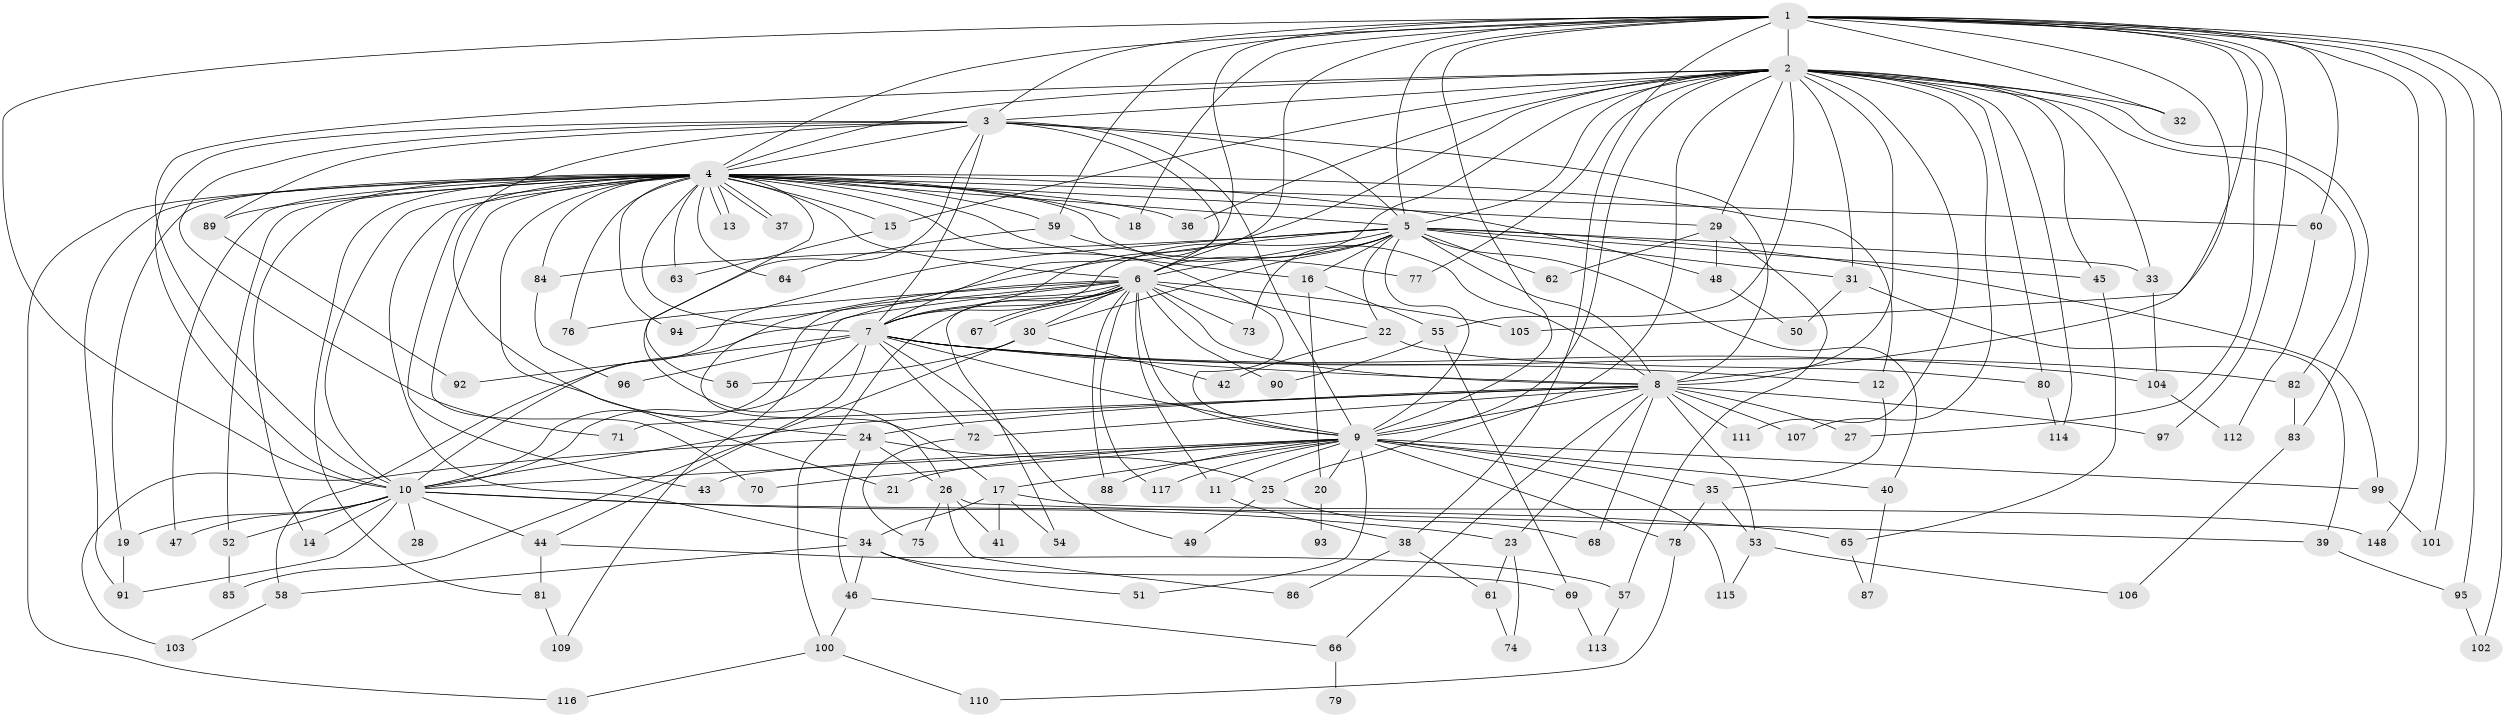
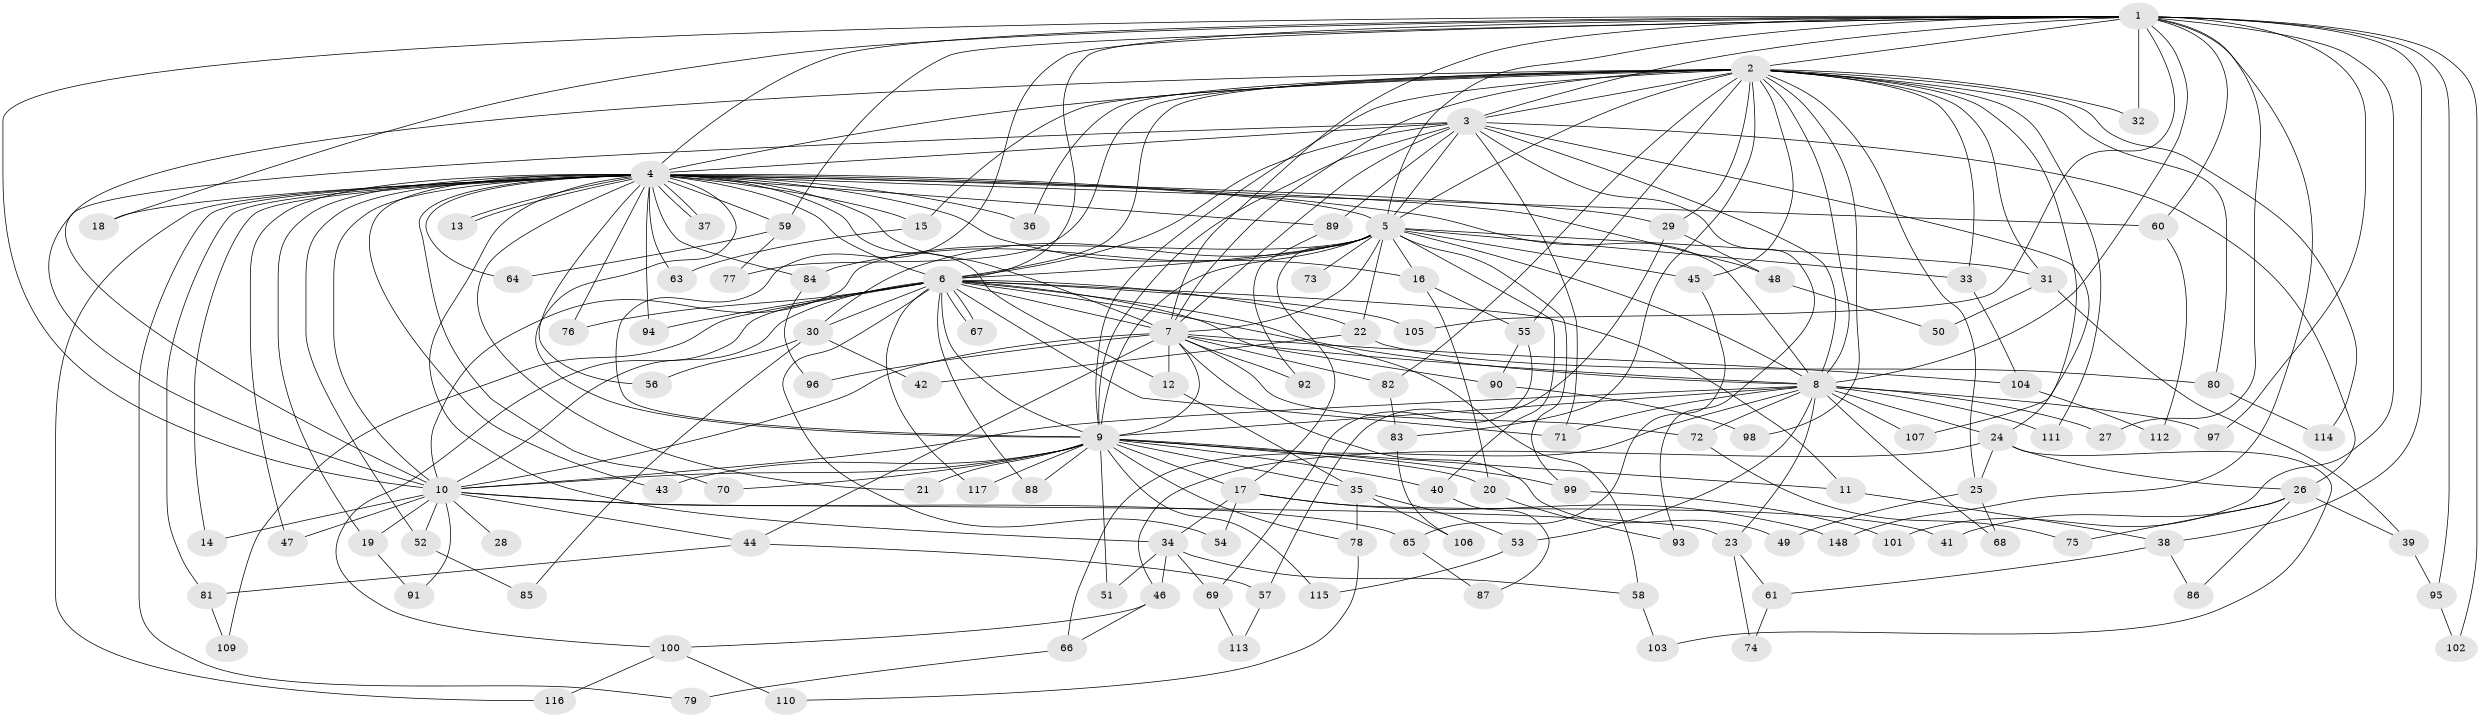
edge "4" -- "91": now "4" -- "79"
edge "3" -- "93": added
node "62": removed
edge "6" -- "73": now "6" -- "71"
node "98": added
edge "53" -- "106": now "35" -- "106"
